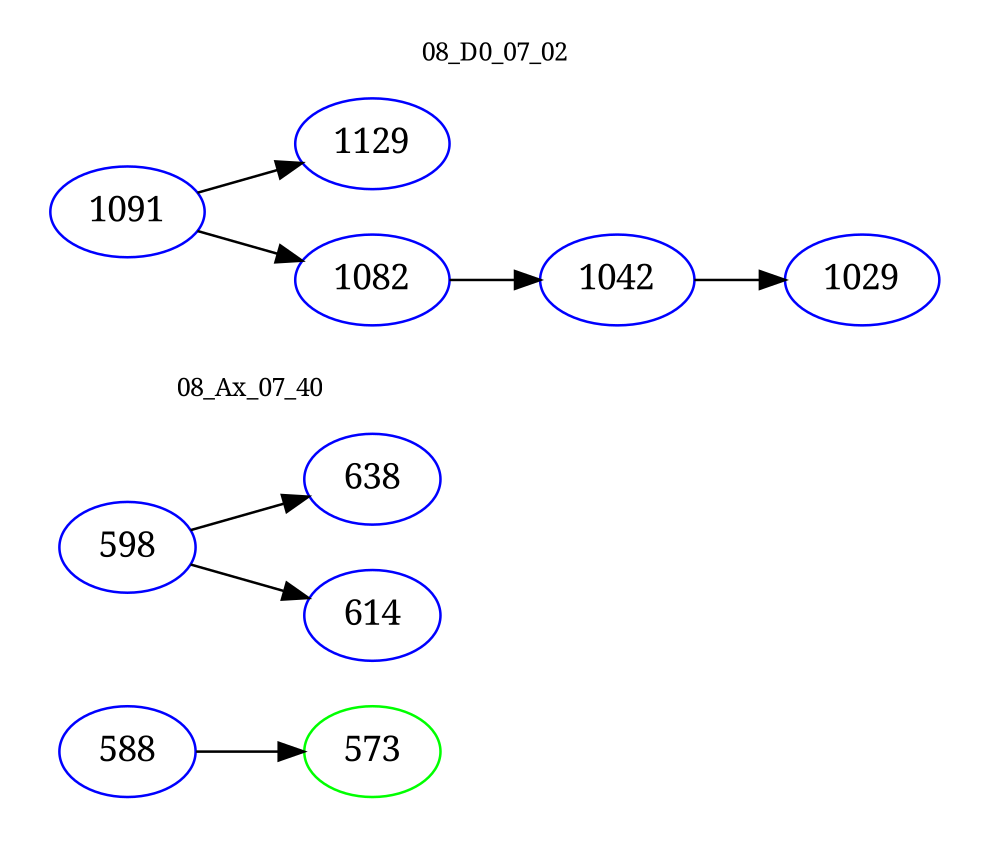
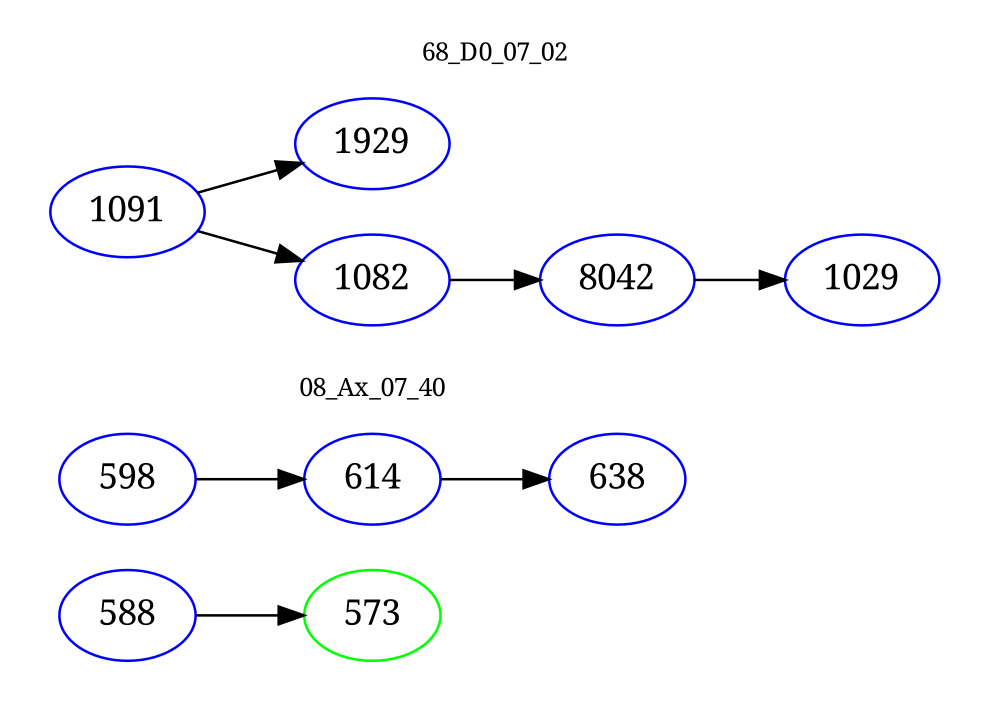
cluster "08_D0_07_02": label "08_D0_07_02" -> "68_D0_07_02"
node "1129": label "1129" -> "1929"
node "1042": label "1042" -> "8042"
edge "598" -> "638": now "614" -> "638"
